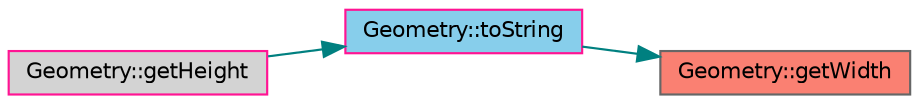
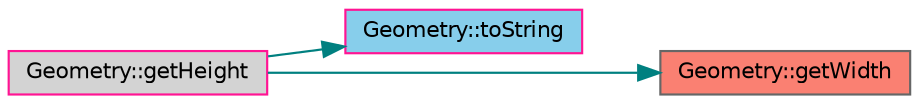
edge "Geometry::toString" -> "Geometry::getWidth": now "Geometry::getHeight" -> "Geometry::getWidth"
